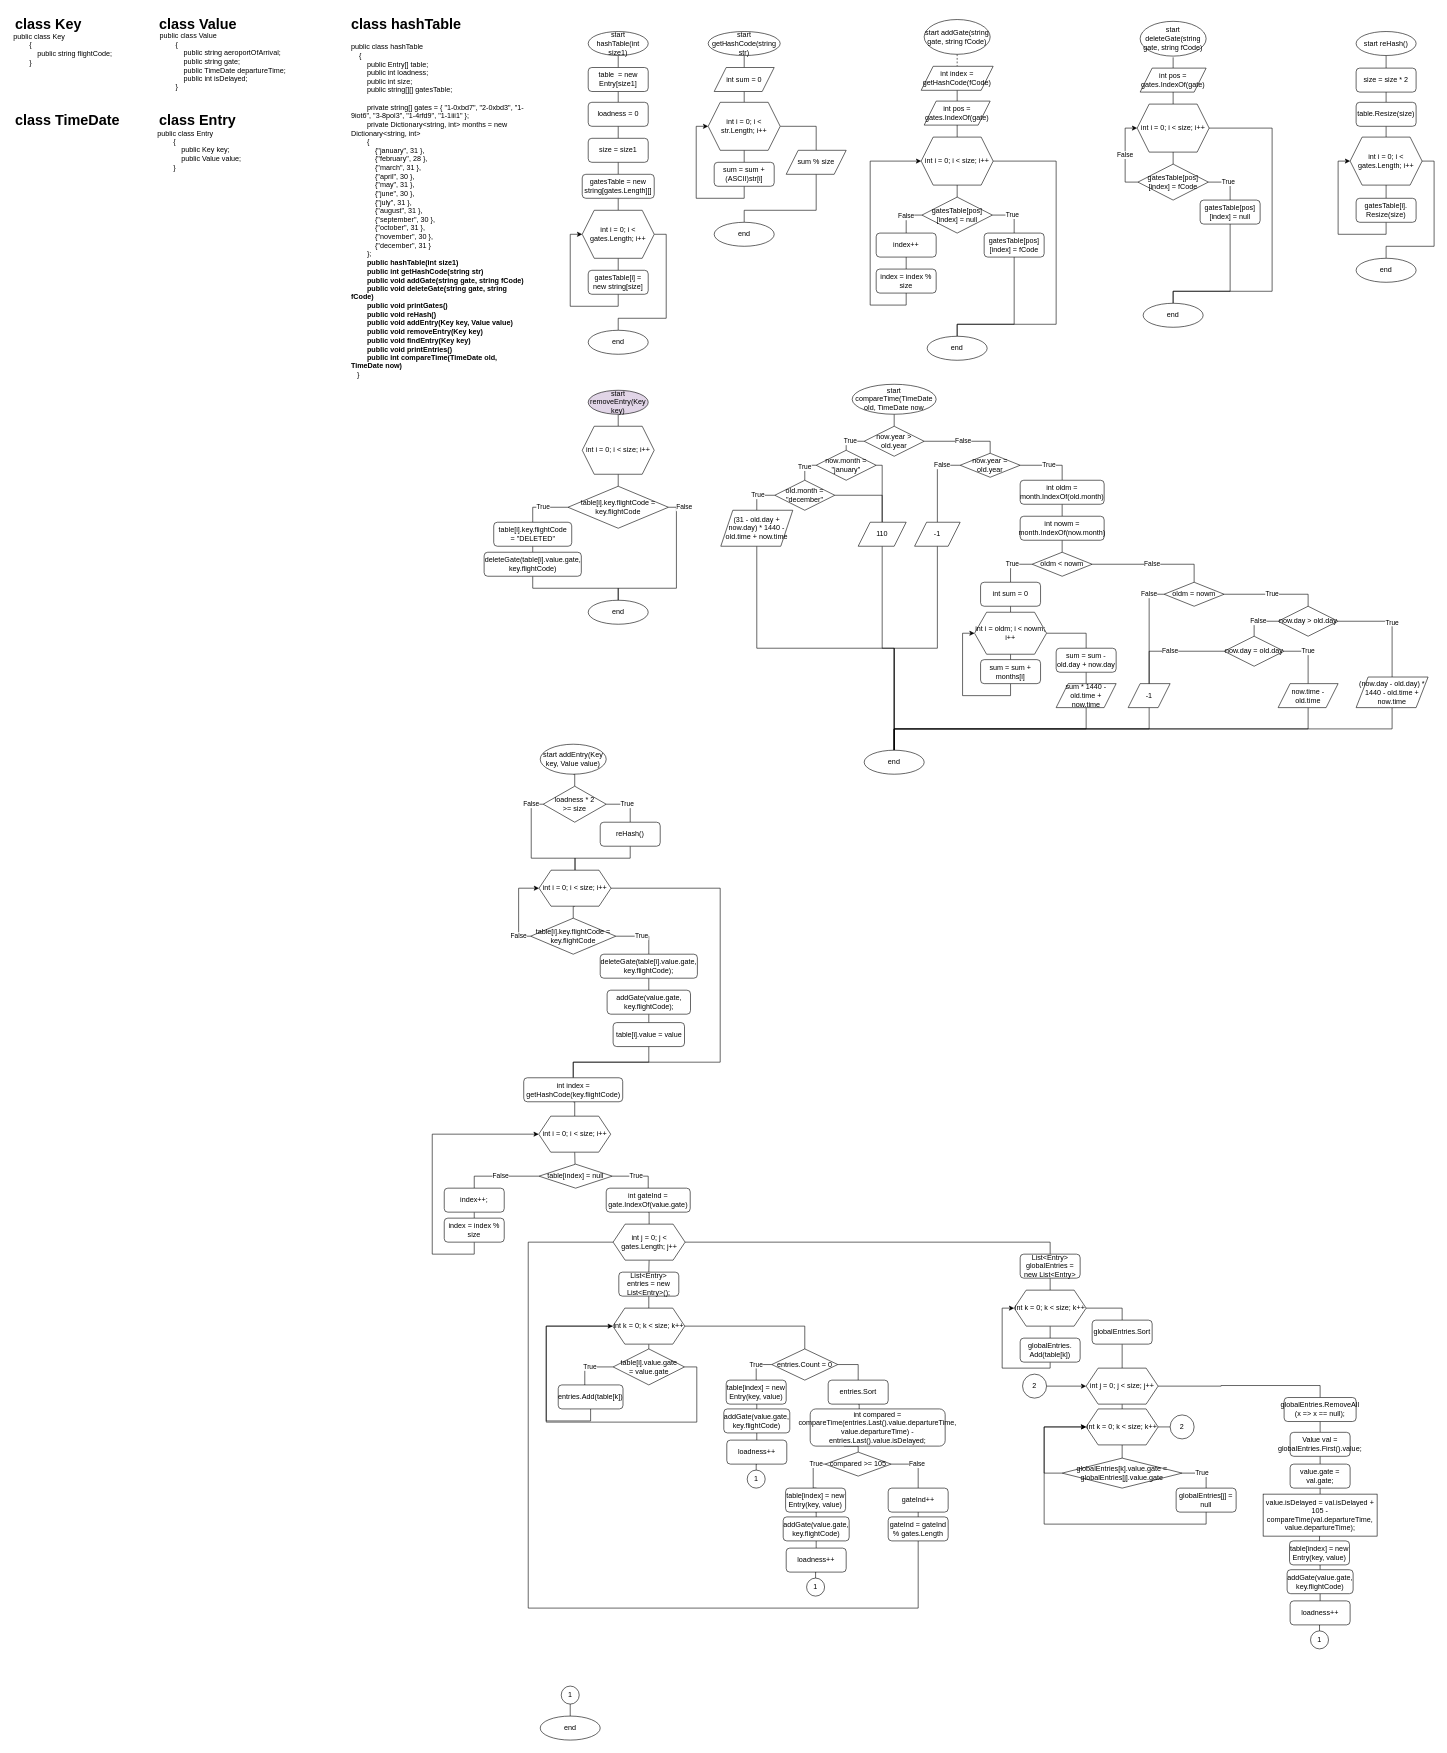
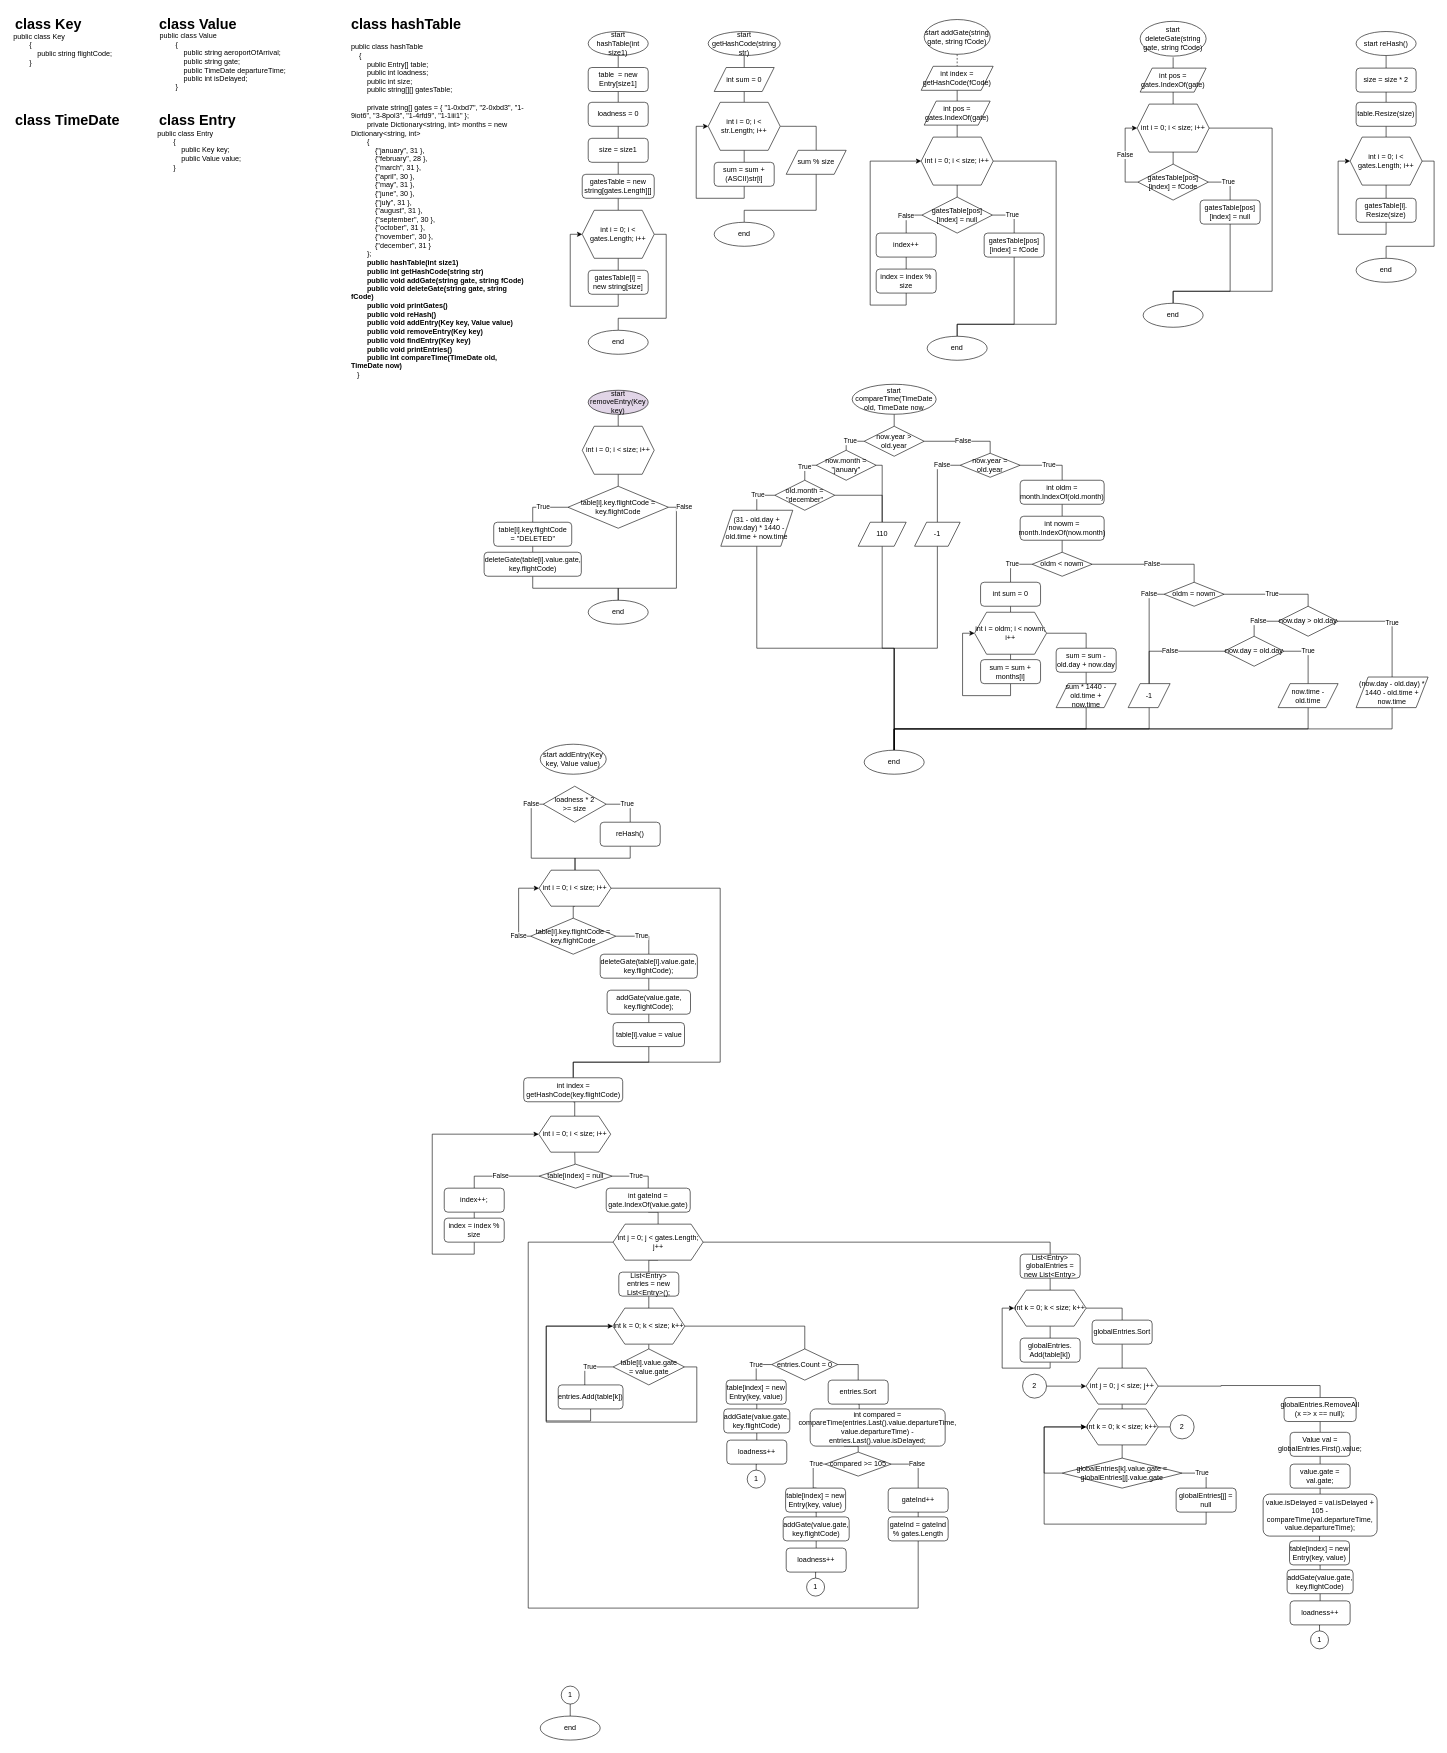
edge "start addEntry(Key key, Value value)" -- "loadness * 2 >= size": removed
node "int j = 0; j < gates.Length; j++": size 72x36 -> 90x36
node "value.isDelayed = val.isDelayed + 105 - compareTime(val.departureTime, value.departureTime);": shape rectangle -> rounded rectangle
